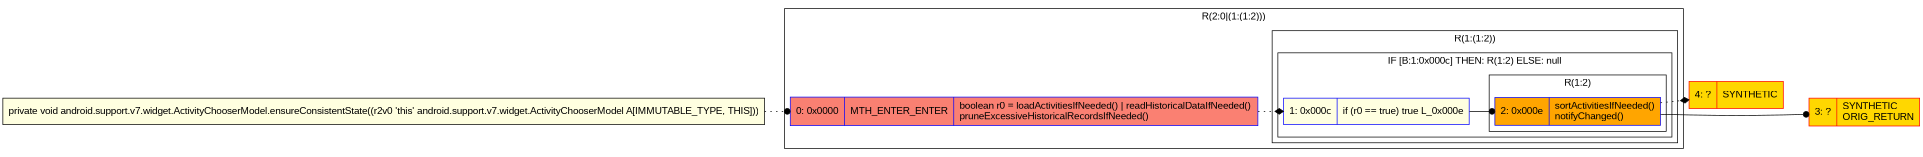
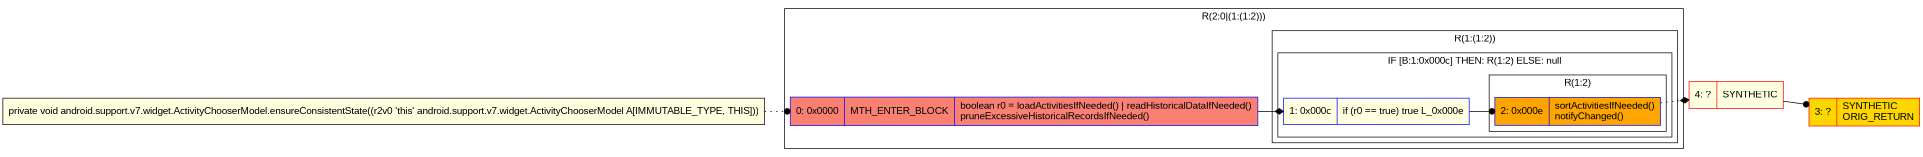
node "4: ?": fillcolor gold -> lightyellow
node "0: 0x0000": text "MTH_ENTER_ENTER" -> "MTH_ENTER_BLOCK"
edge "0: 0x0000" -> "1: 0x000c": style dotted -> solid
edge "2: 0x000e" -> "3: ?": now "4: ?" -> "3: ?"
